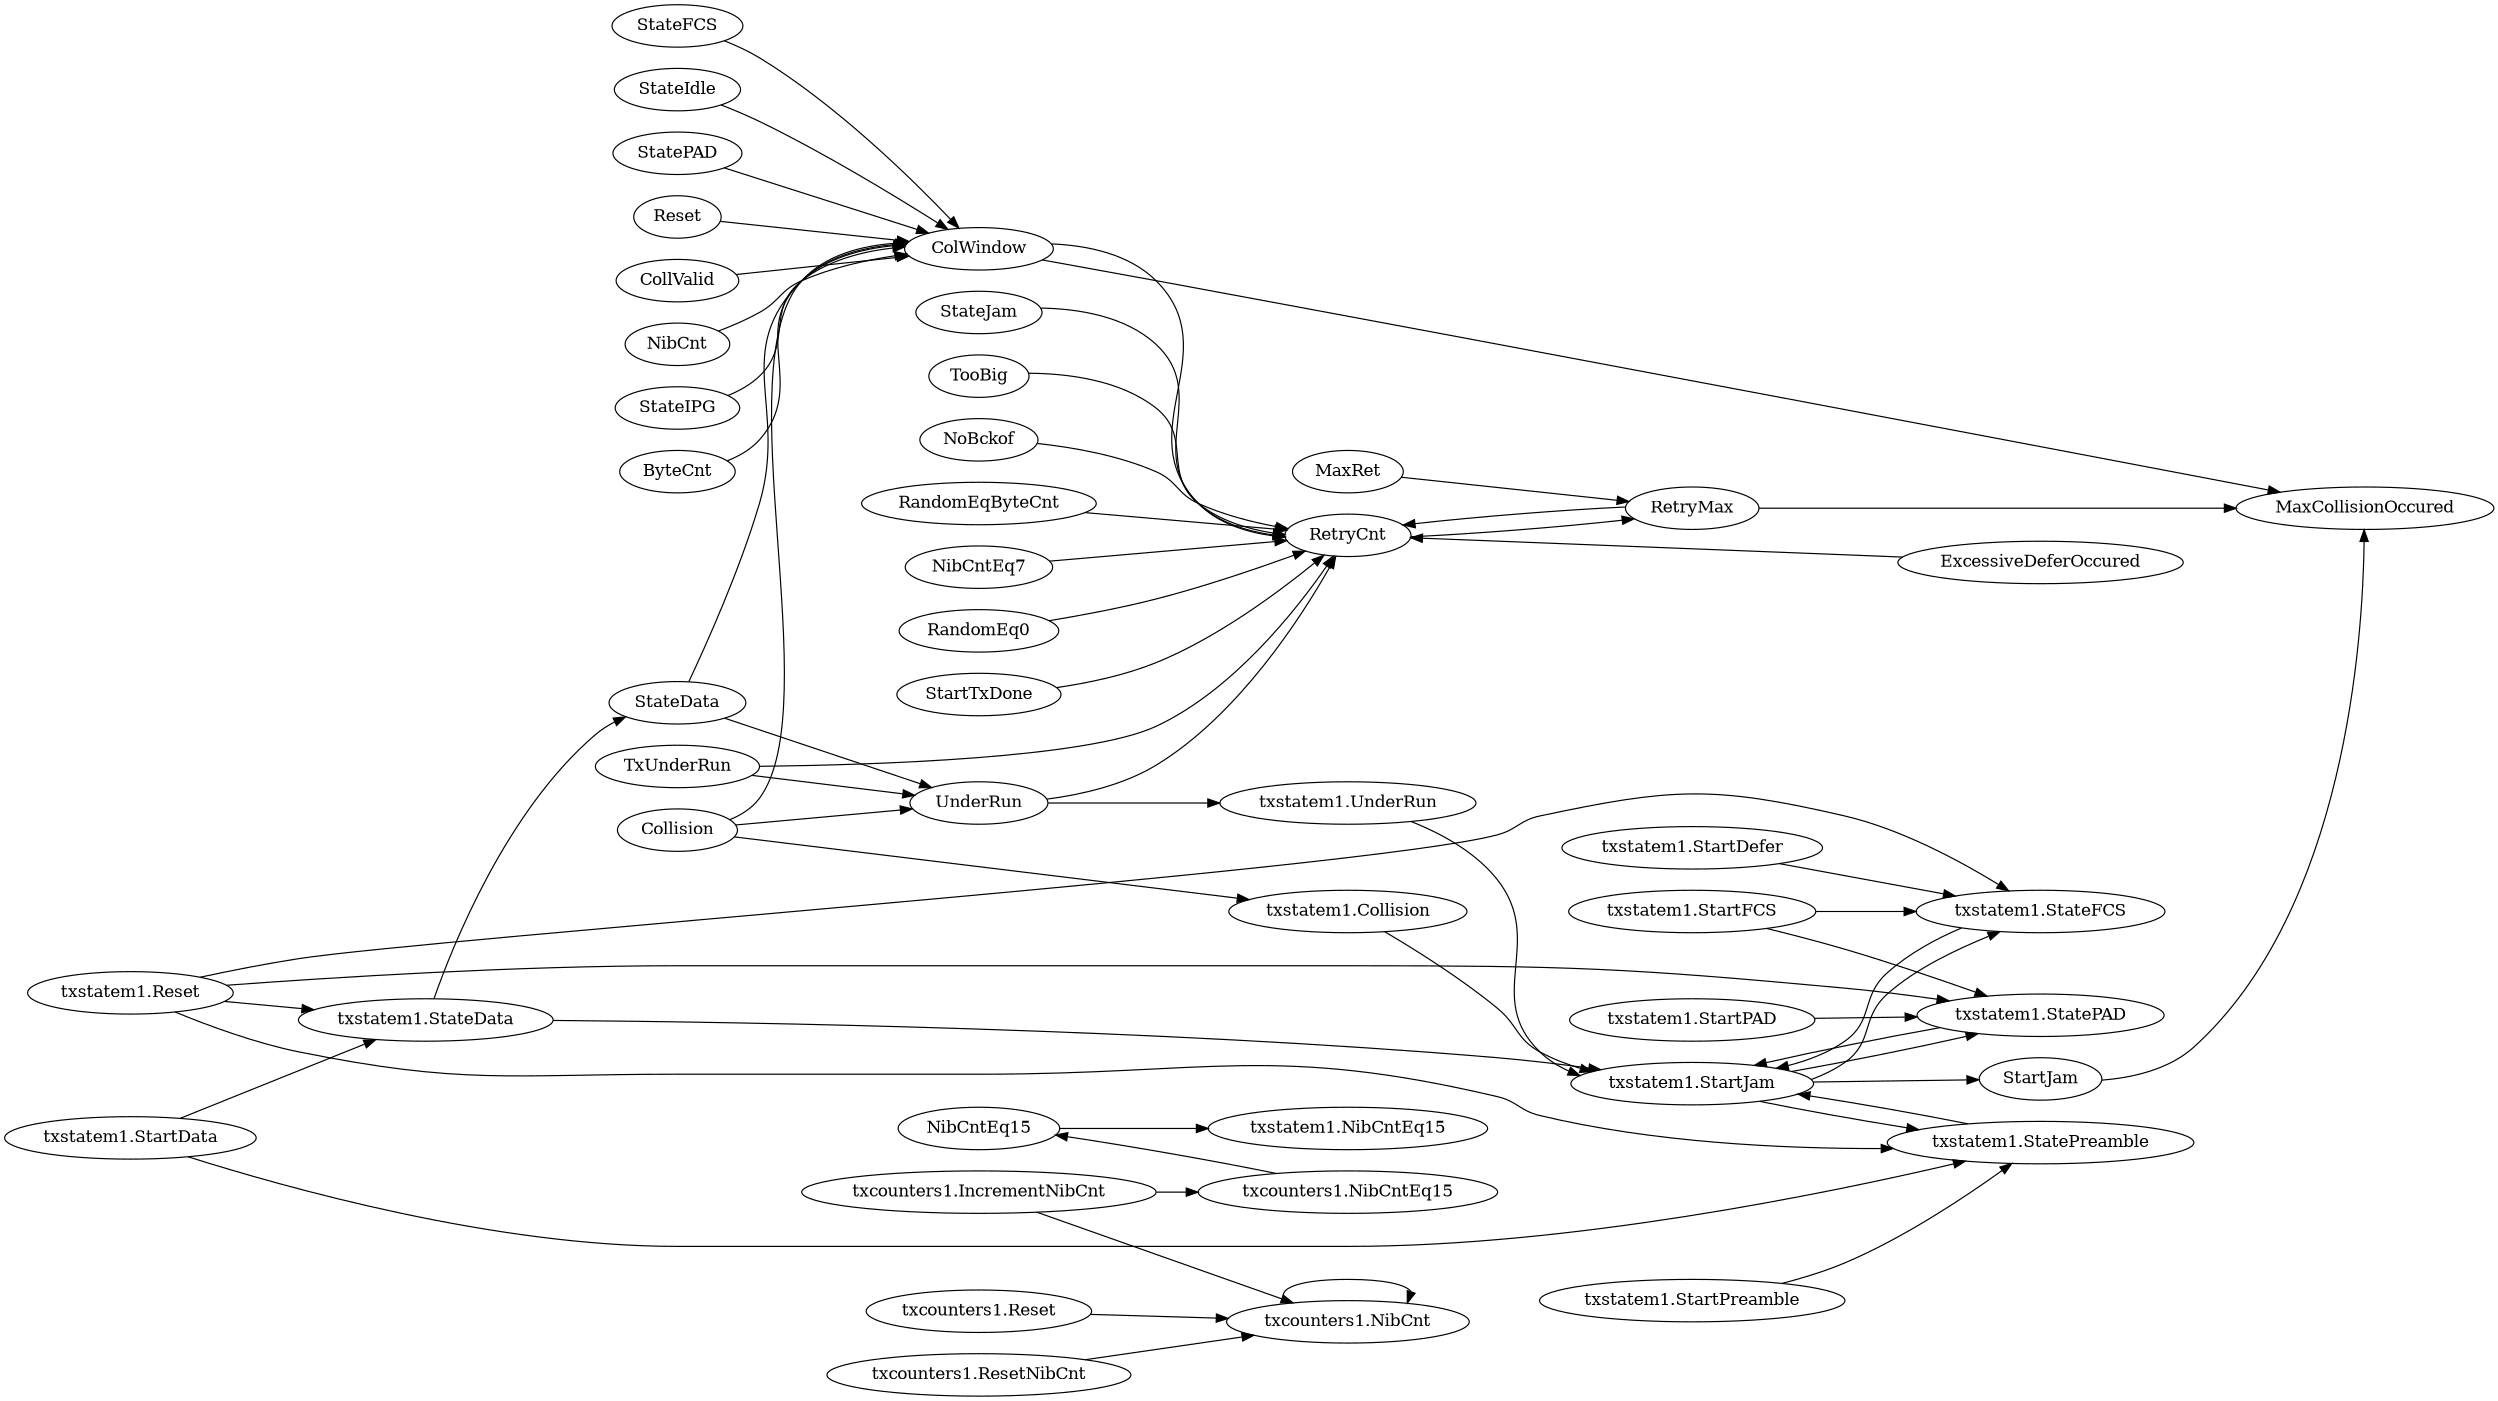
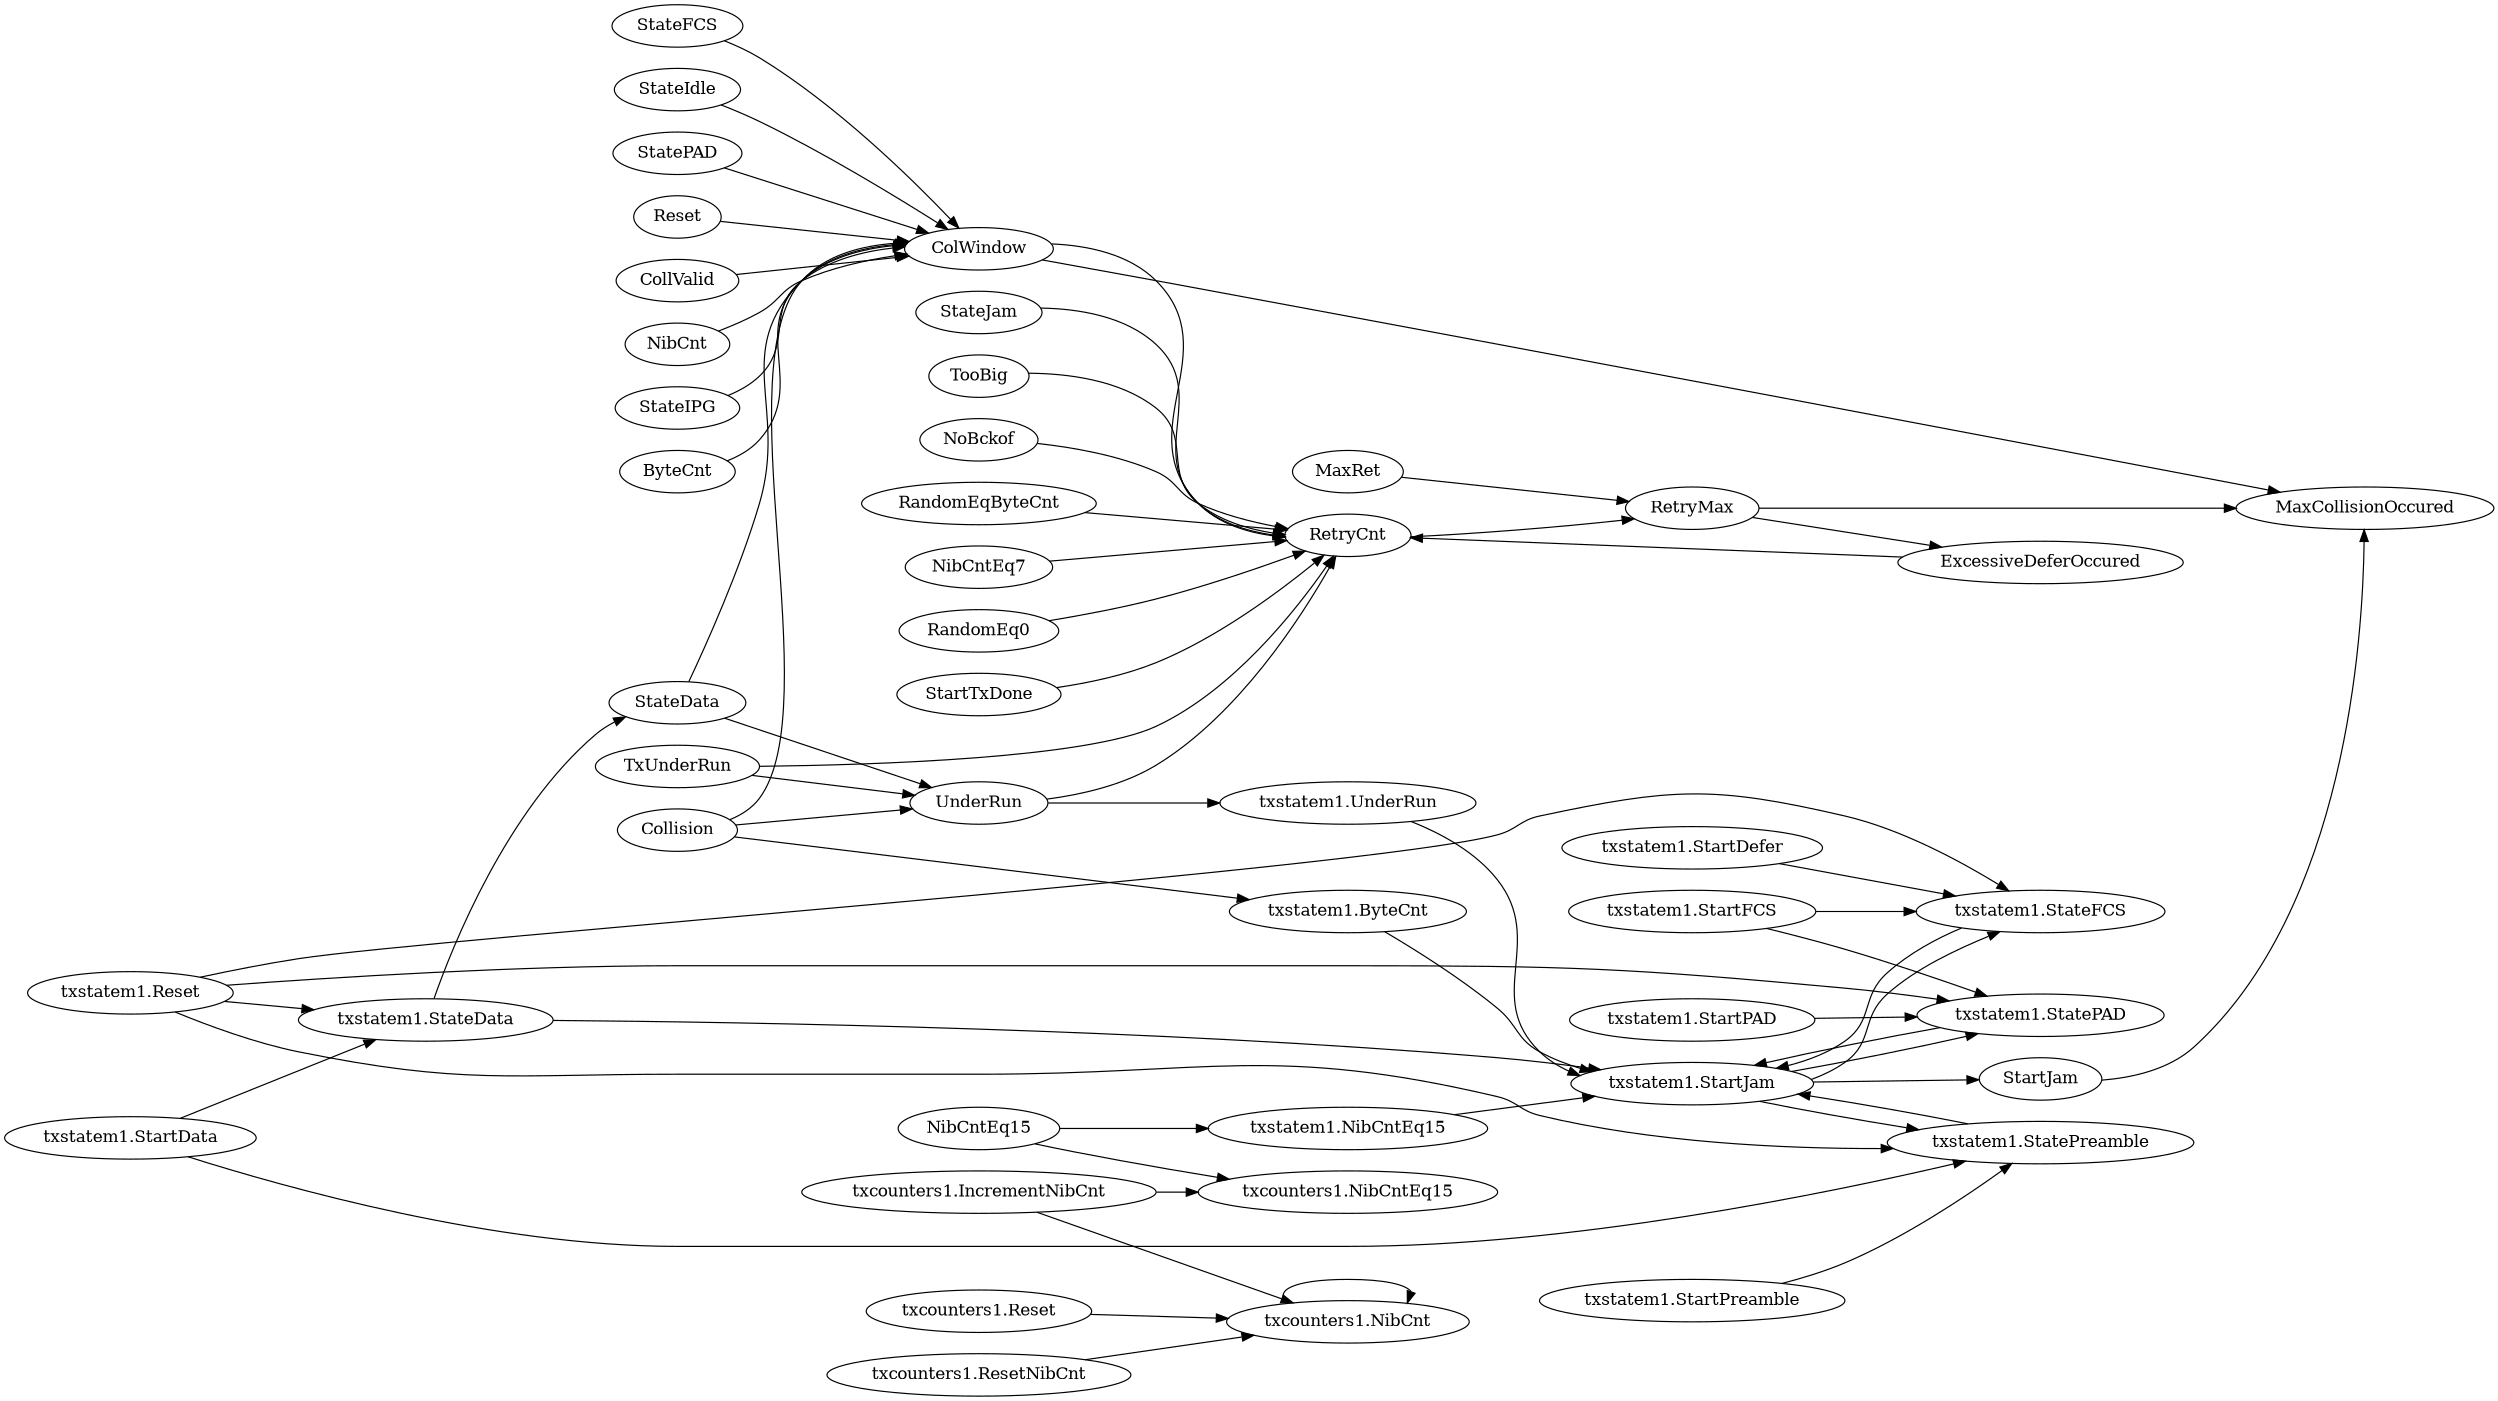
edge "RetryMax" -> "RetryCnt": now "RetryMax" -> "ExcessiveDeferOccured"
node "txstatem1.Collision": label "txstatem1.Collision" -> "txstatem1.ByteCnt"
edge "txstatem1.NibCntEq15" -> "txstatem1.StartJam": added
edge "txcounters1.NibCntEq15" -> "NibCntEq15": reversed
